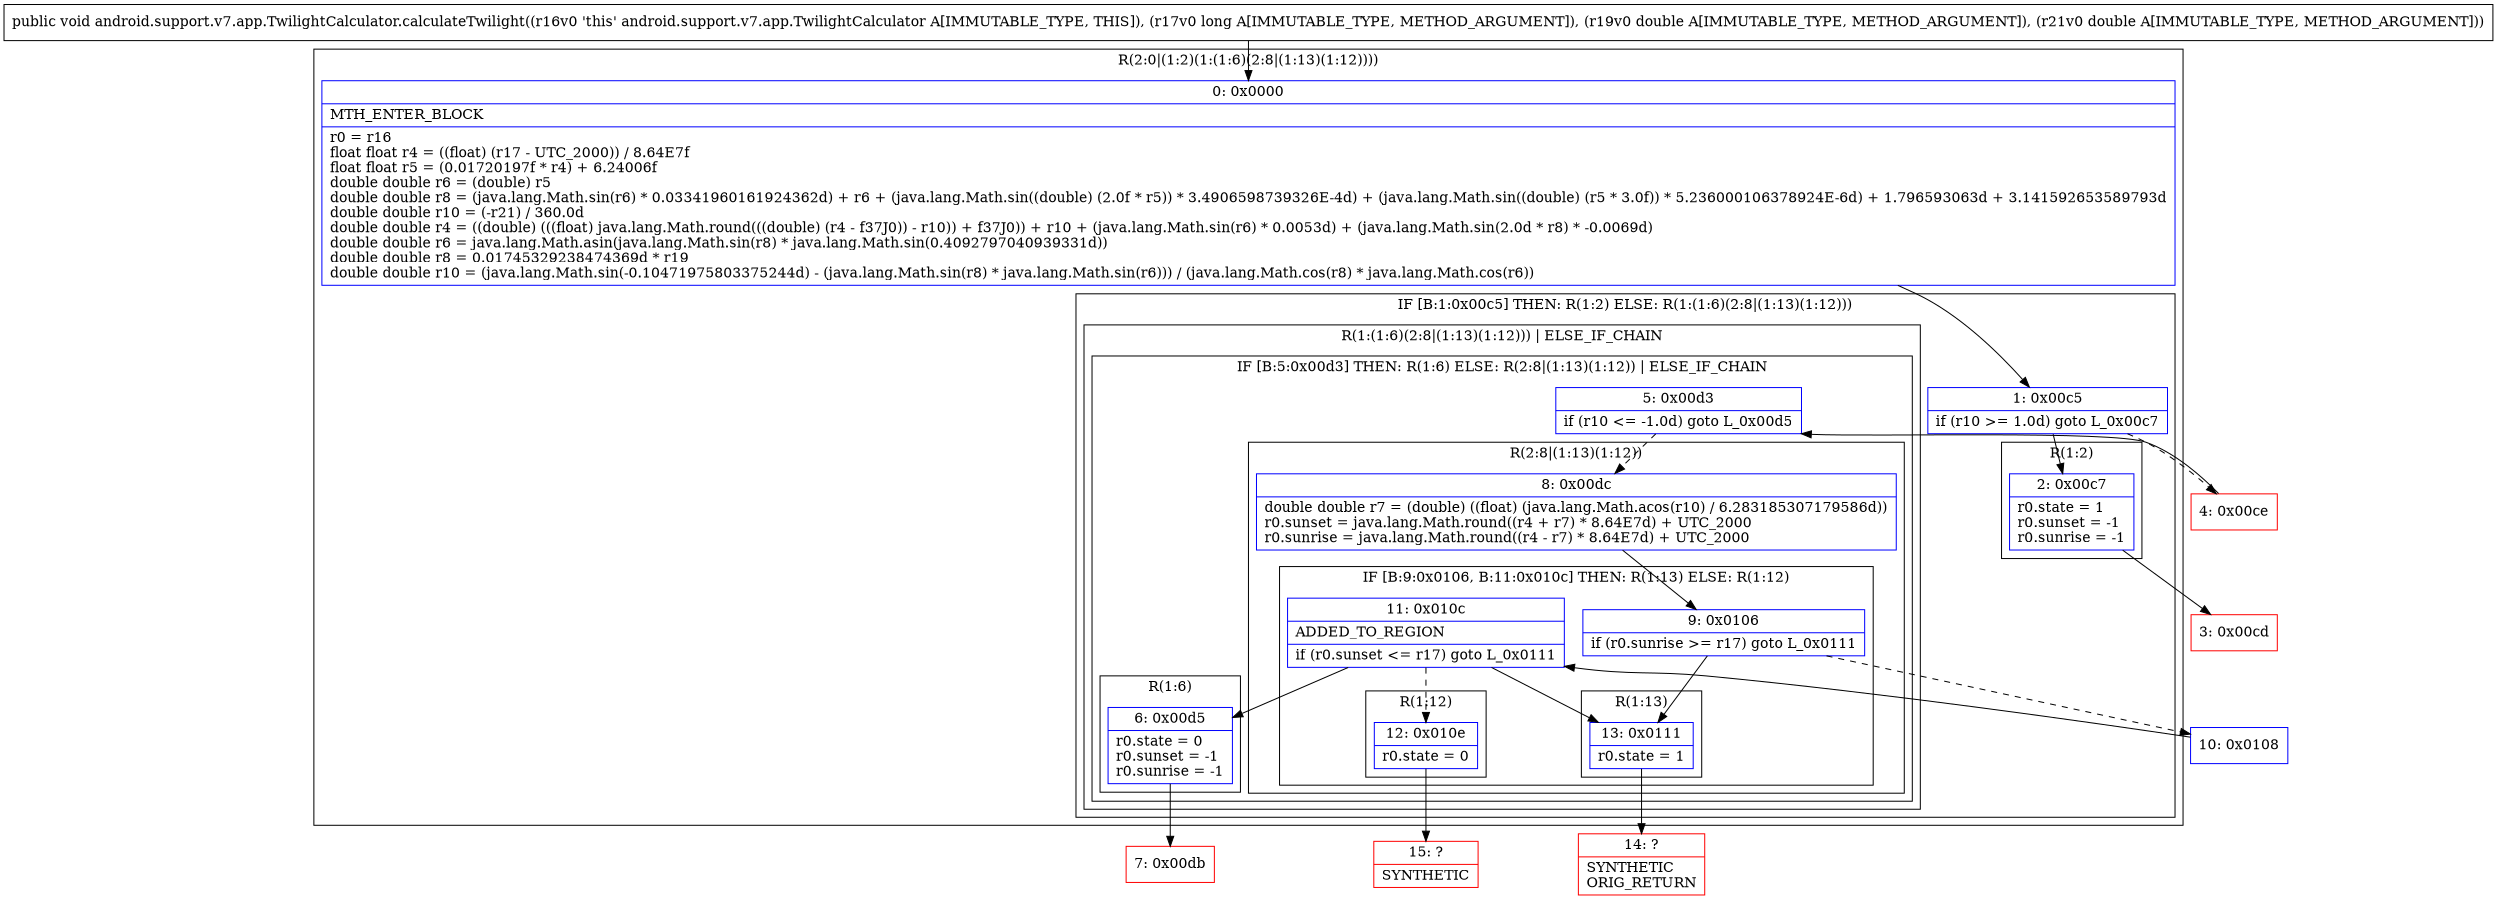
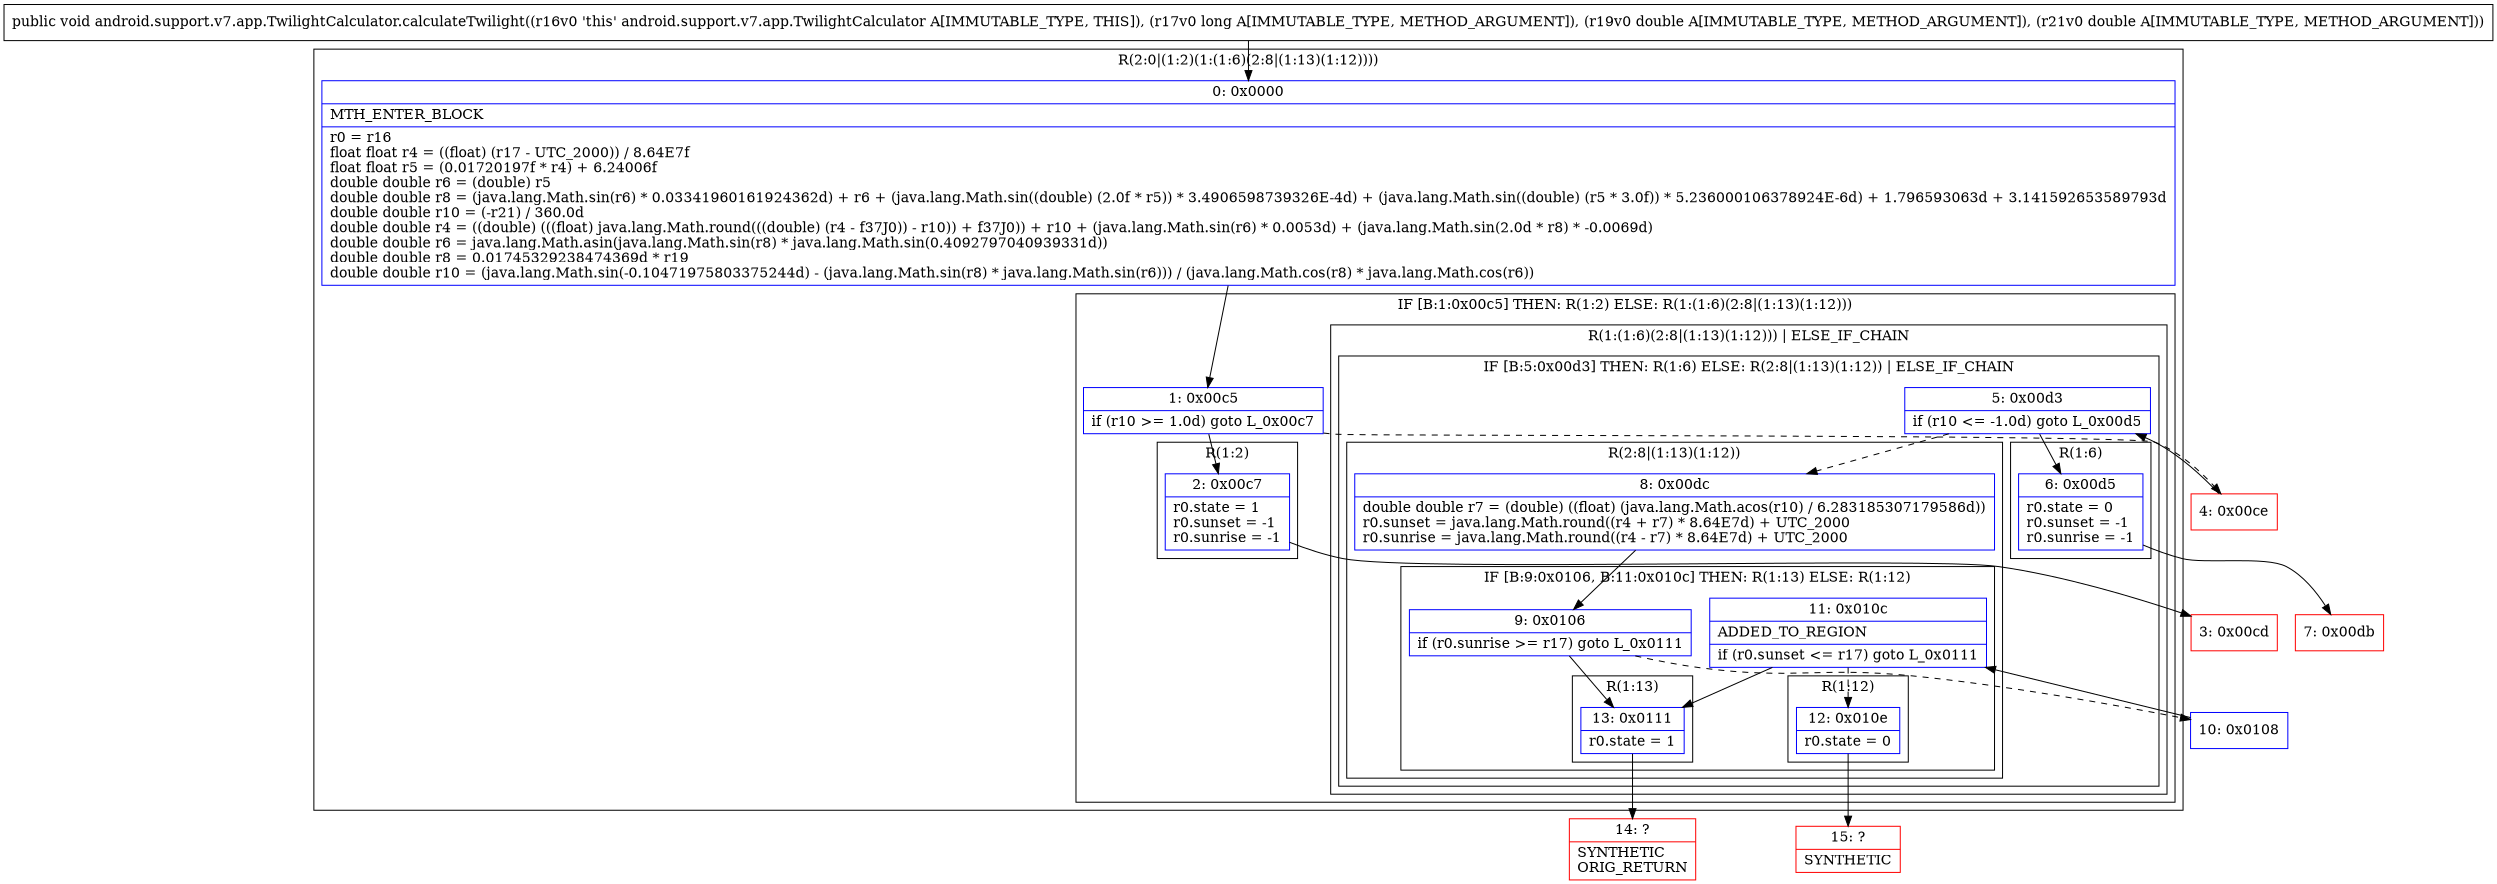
edge "11: 0x010c" -> "6: 0x00d5": now "5: 0x00d3" -> "6: 0x00d5"
